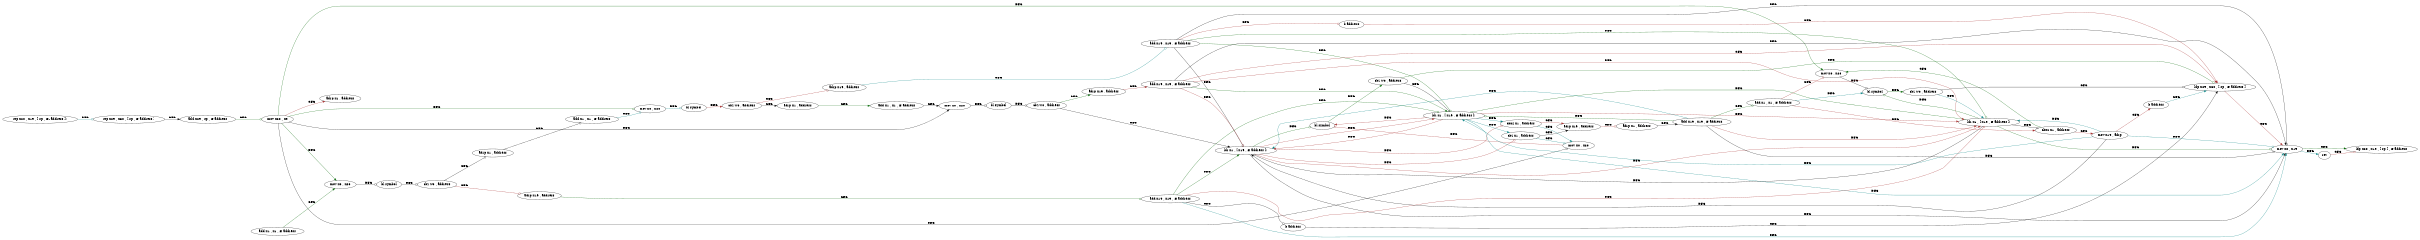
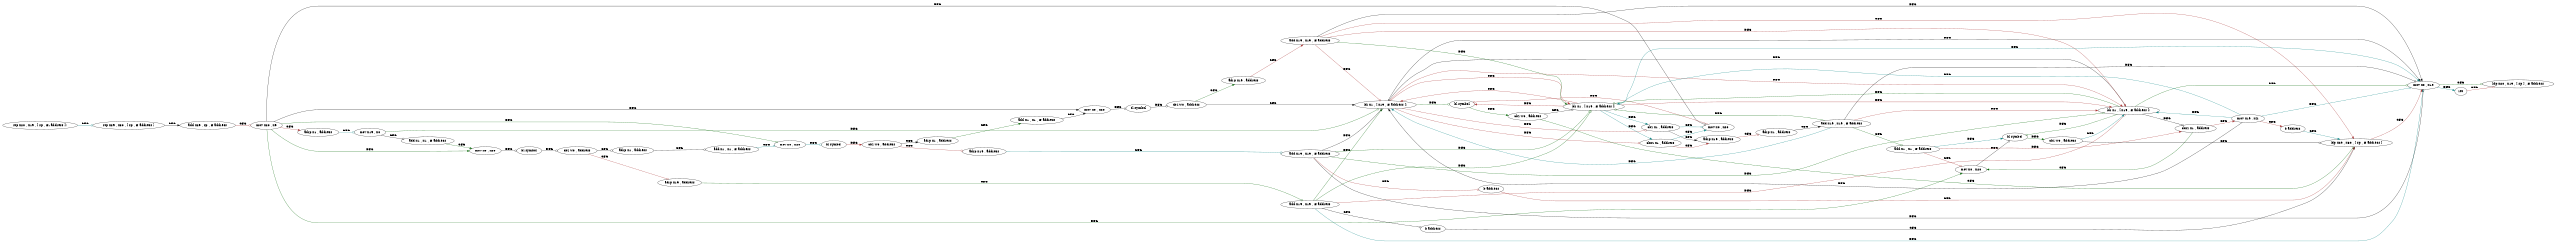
edge "stp x20 , x19 , [ sp , #- address ]!" -> "stp x29 , x30 , [ sp , # address ]": label "DFG" -> "CFG"
edge "add x29 , sp , # address" -> "mov x20 , x9": color darkgreen -> brown
node "mov x19 , x0": added
node "mov x19 , adrp": label "mov x19 , adrp" -> "mov x19 , xzr"
edge "mov x0 , x19" -> "ldp x20 , x19 , [ sp ] , # address": arrowhead normal -> odot
